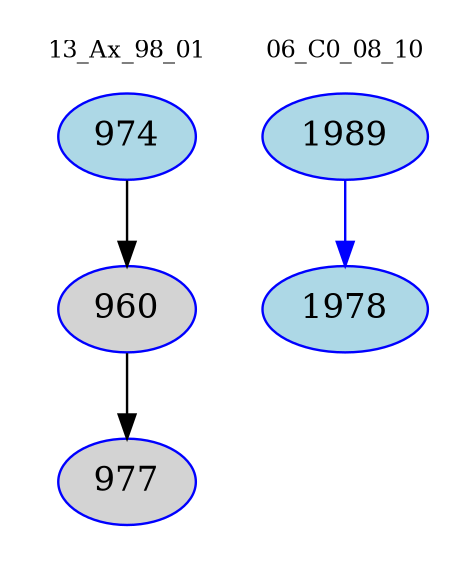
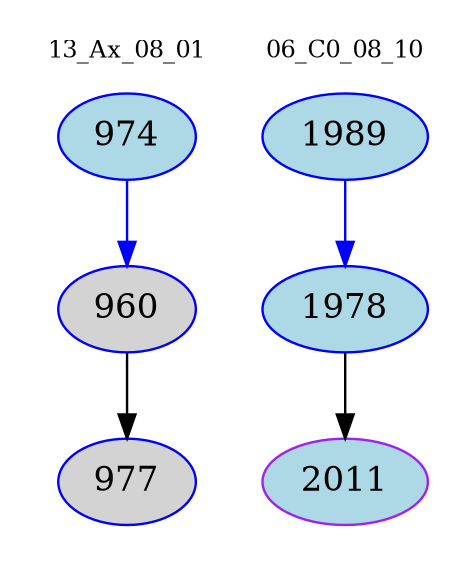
cluster "13_Ax_98_01": label "13_Ax_98_01" -> "13_Ax_08_01"
edge "974" -> "960": color black -> blue
node "2011": added
